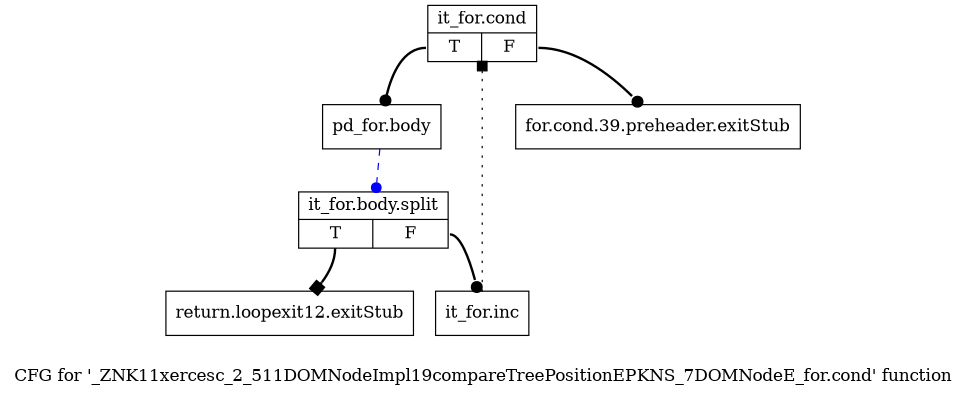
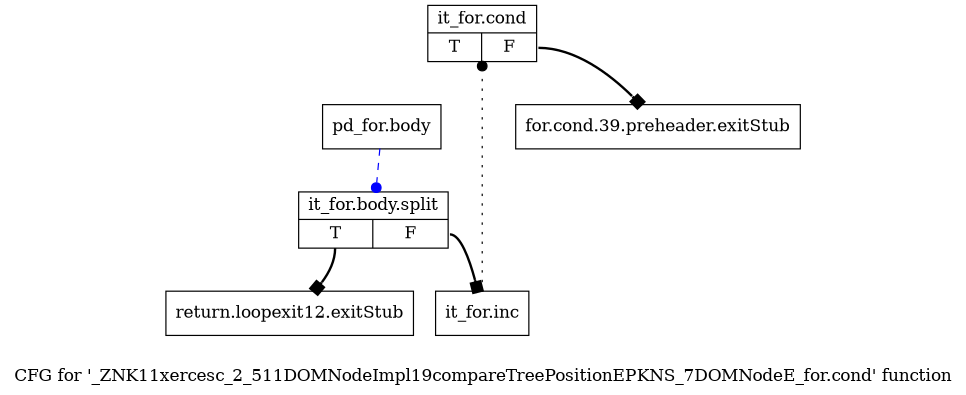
edge "it_for.cond" -> "for.cond.39.preheader.exitStub": arrowhead dot -> box
edge "it_for.cond" -> "pd_for.body": removed
edge "it_for.inc" -> "it_for.cond": arrowhead box -> dot
edge "it_for.body.split" -> "it_for.inc": arrowhead dot -> box
